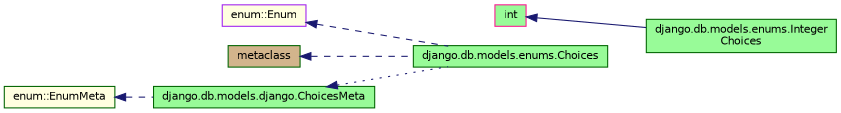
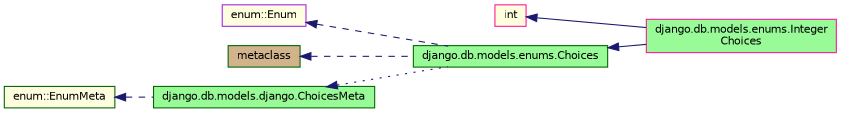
node "int": fillcolor palegreen -> lightyellow
node "django.db.models.enums.Integer Choices": color darkgreen -> deeppink
edge "django.db.models.enums.Integer Choices" -> "django.db.models.enums.Choices": added
